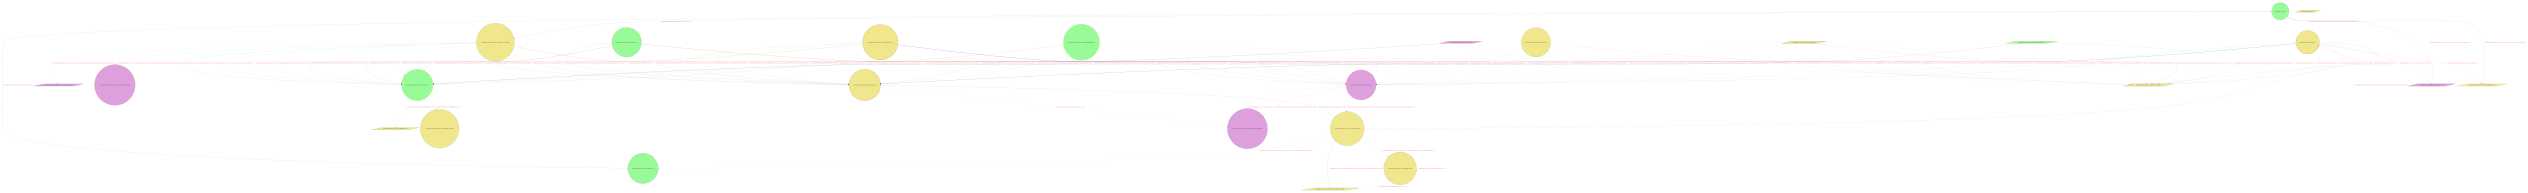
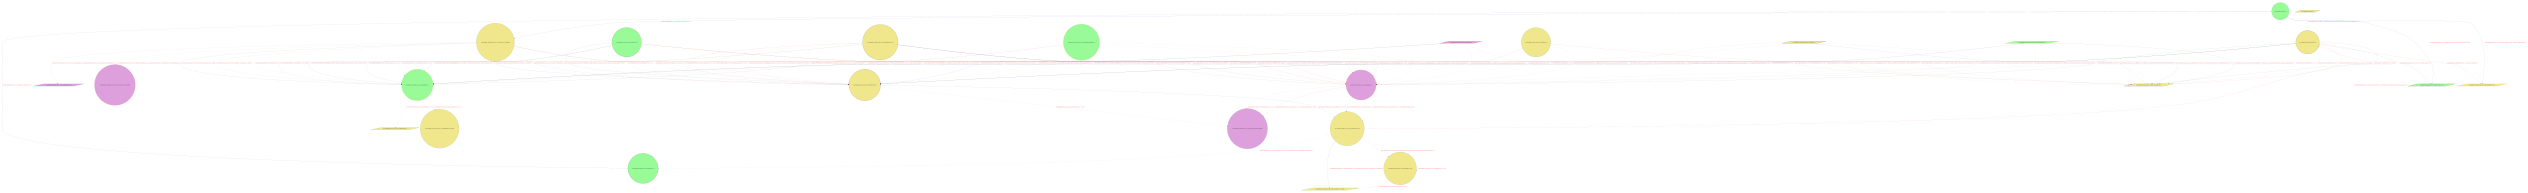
node "com_farmerbb_taskbar_activity_ShortcutActivity": fillcolor plum -> palegreen
